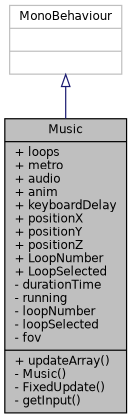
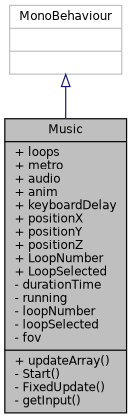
node "Music": text "- Music()" -> "- Start()"
